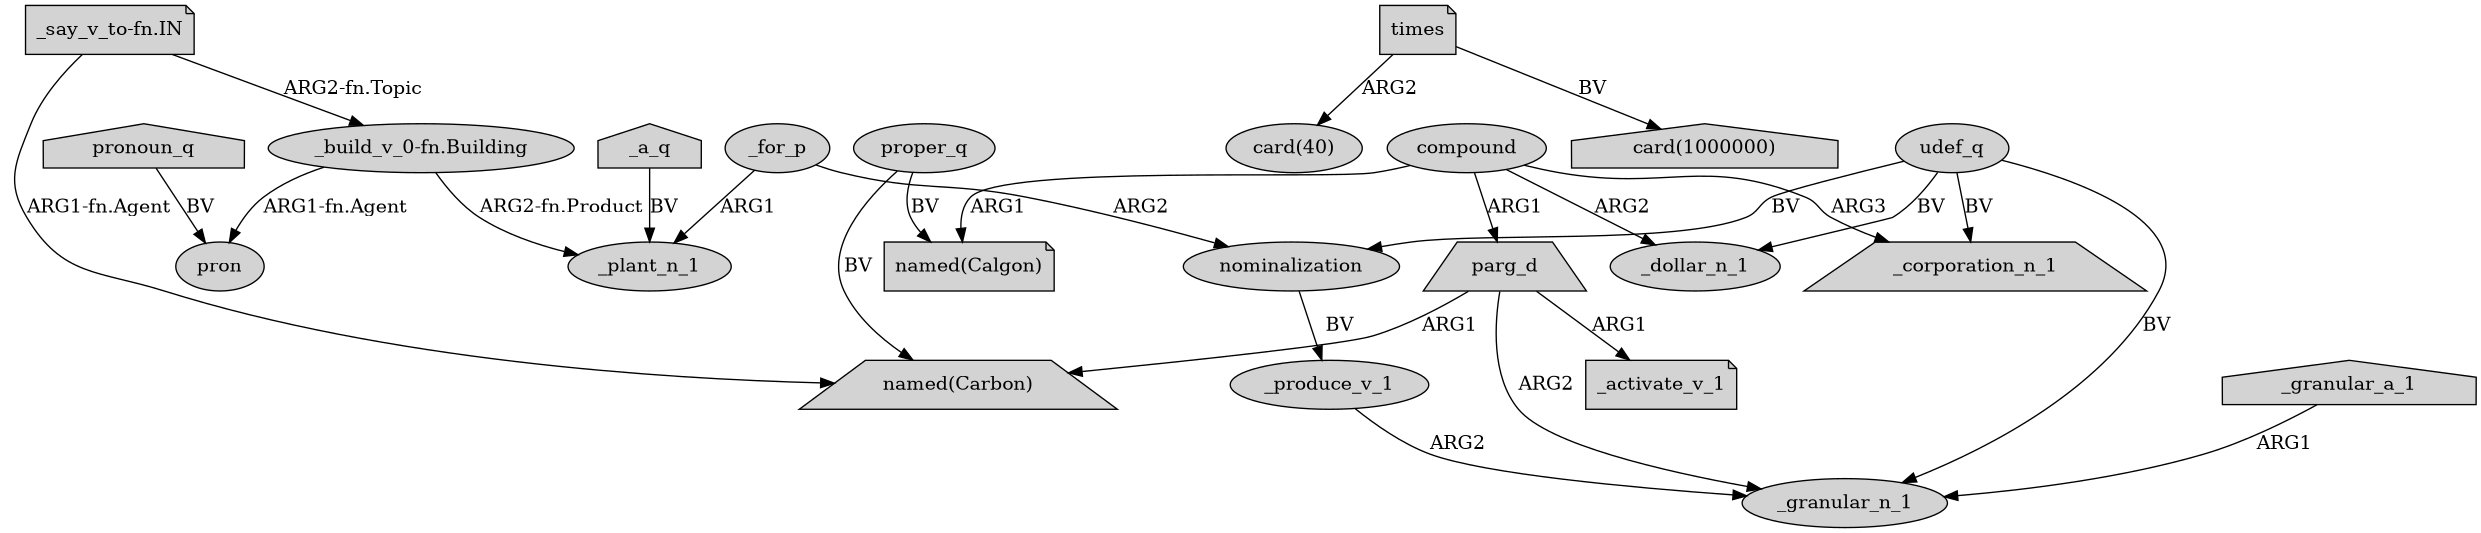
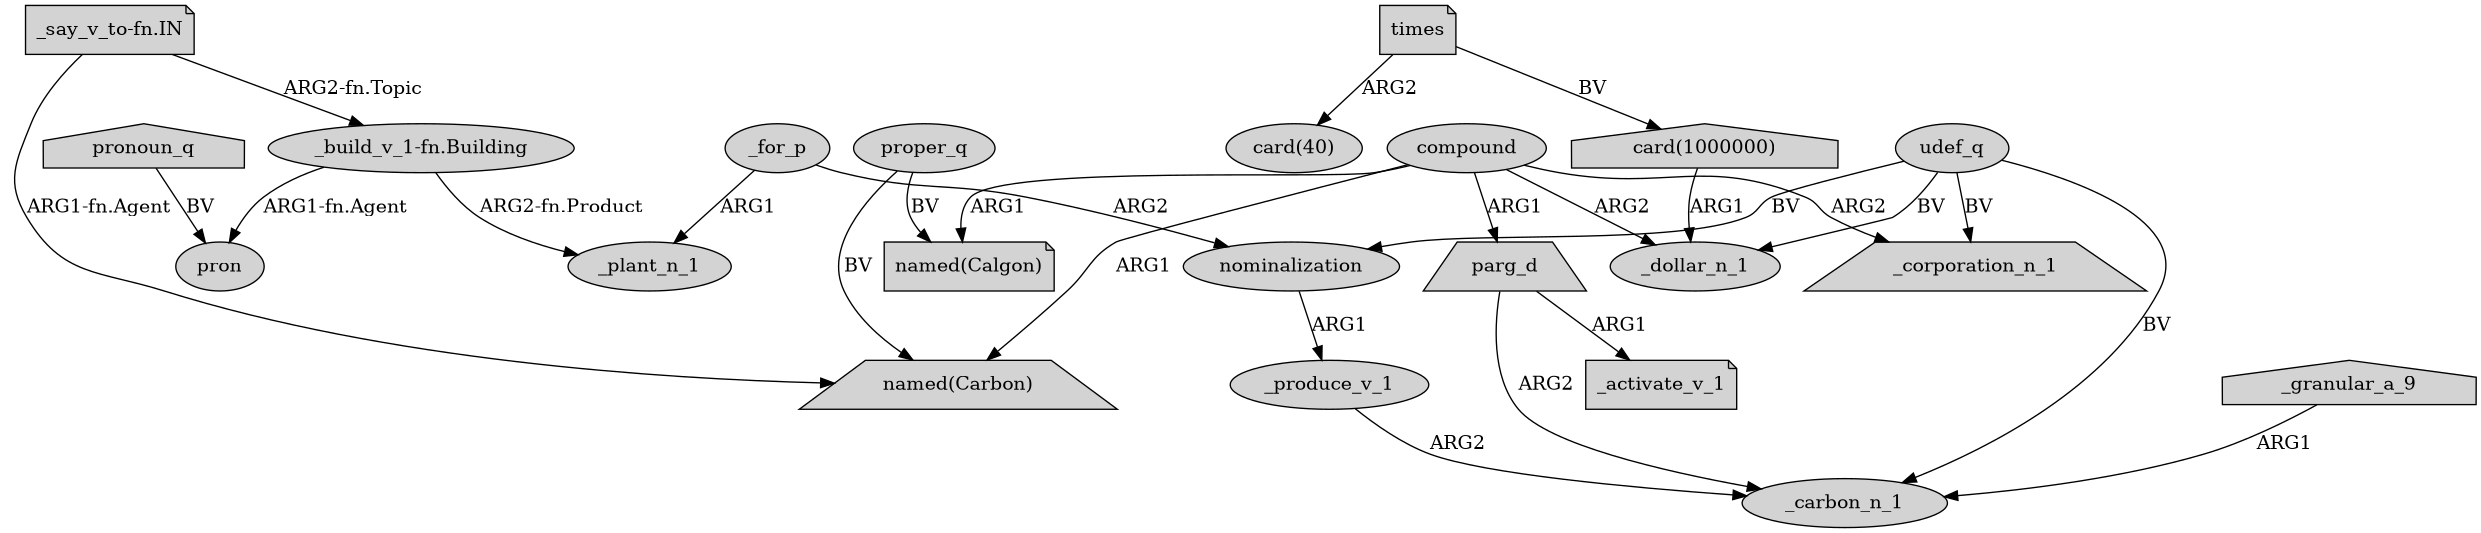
node "_build_v_0-fn.Building": label "_build_v_0-fn.Building" -> "_build_v_1-fn.Building"
node "_a_q": removed
edge "card(1000000)" -> "_dollar_n_1": added, label "ARG1"
edge "compound" -> "_corporation_n_1": label "ARG3" -> "ARG2"
edge "nominalization" -> "_produce_v_1": label "BV" -> "ARG1"
edge "parg_d" -> "named(Carbon)": now "compound" -> "named(Carbon)"
node "_granular_a_1": label "_granular_a_1" -> "_granular_a_9"
node "_granular_n_1": label "_granular_n_1" -> "_carbon_n_1"
